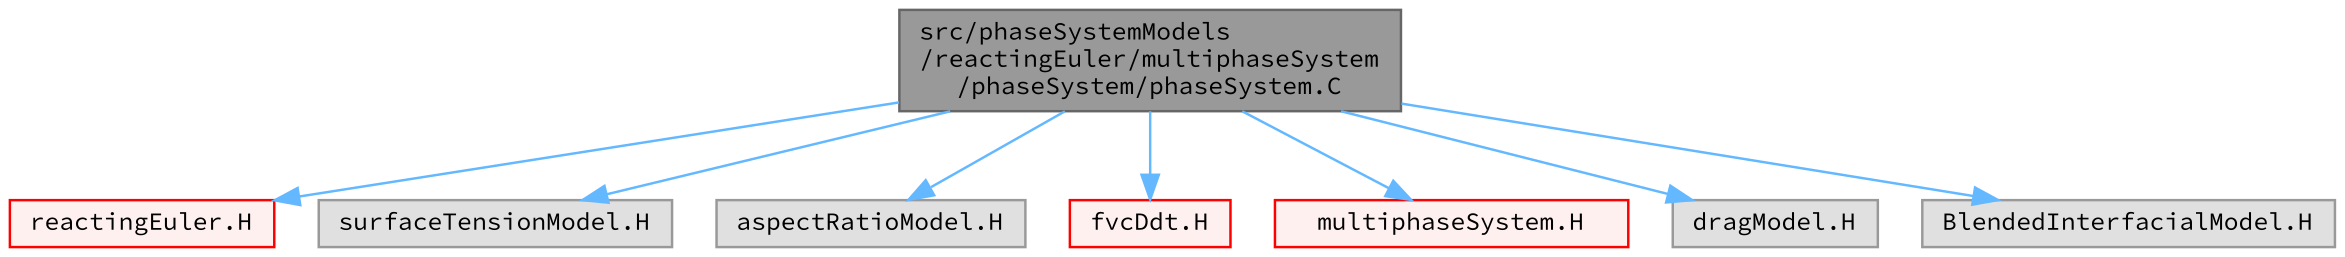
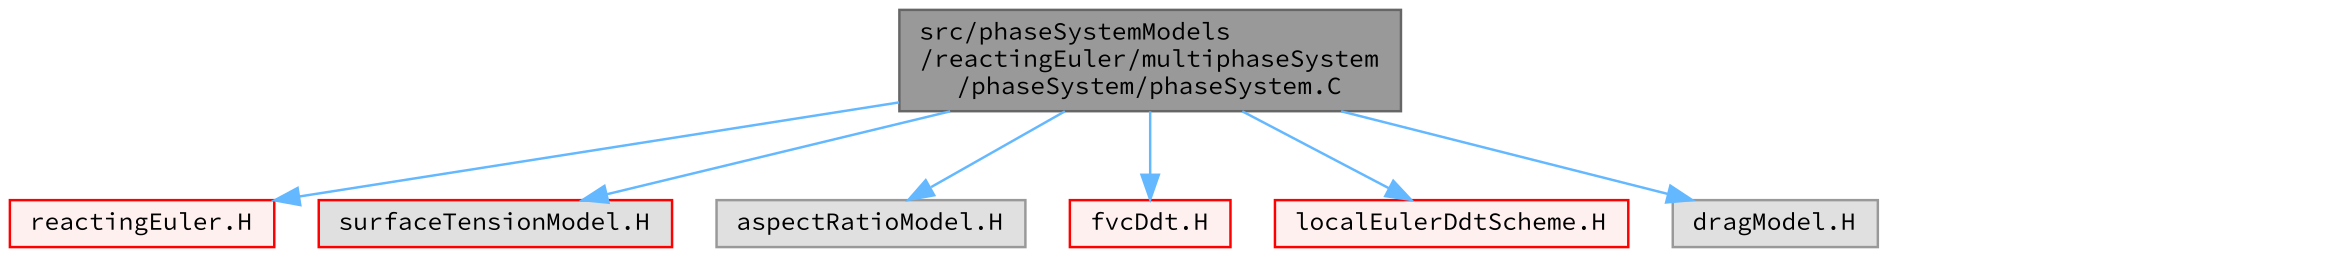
node "surfaceTensionModel.H": color grey60 -> red
node "multiphaseSystem.H": label "multiphaseSystem.H" -> "localEulerDdtScheme.H"
node "BlendedInterfacialModel.H": removed
